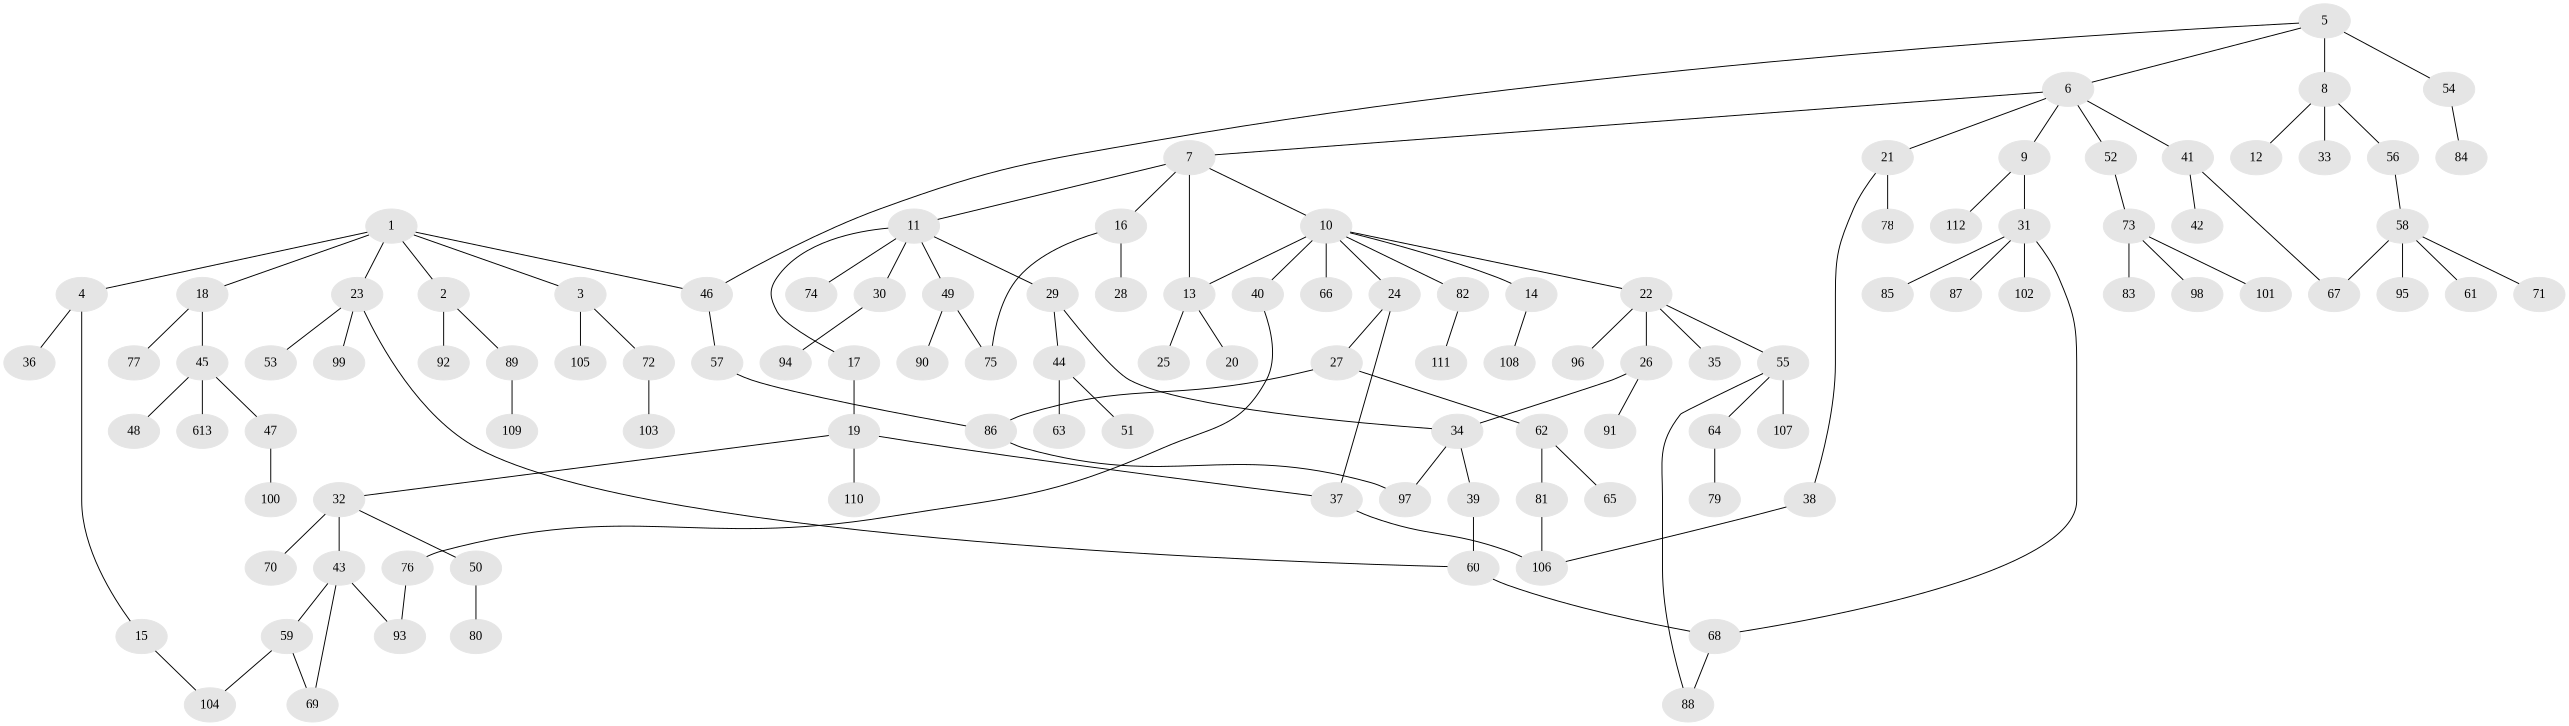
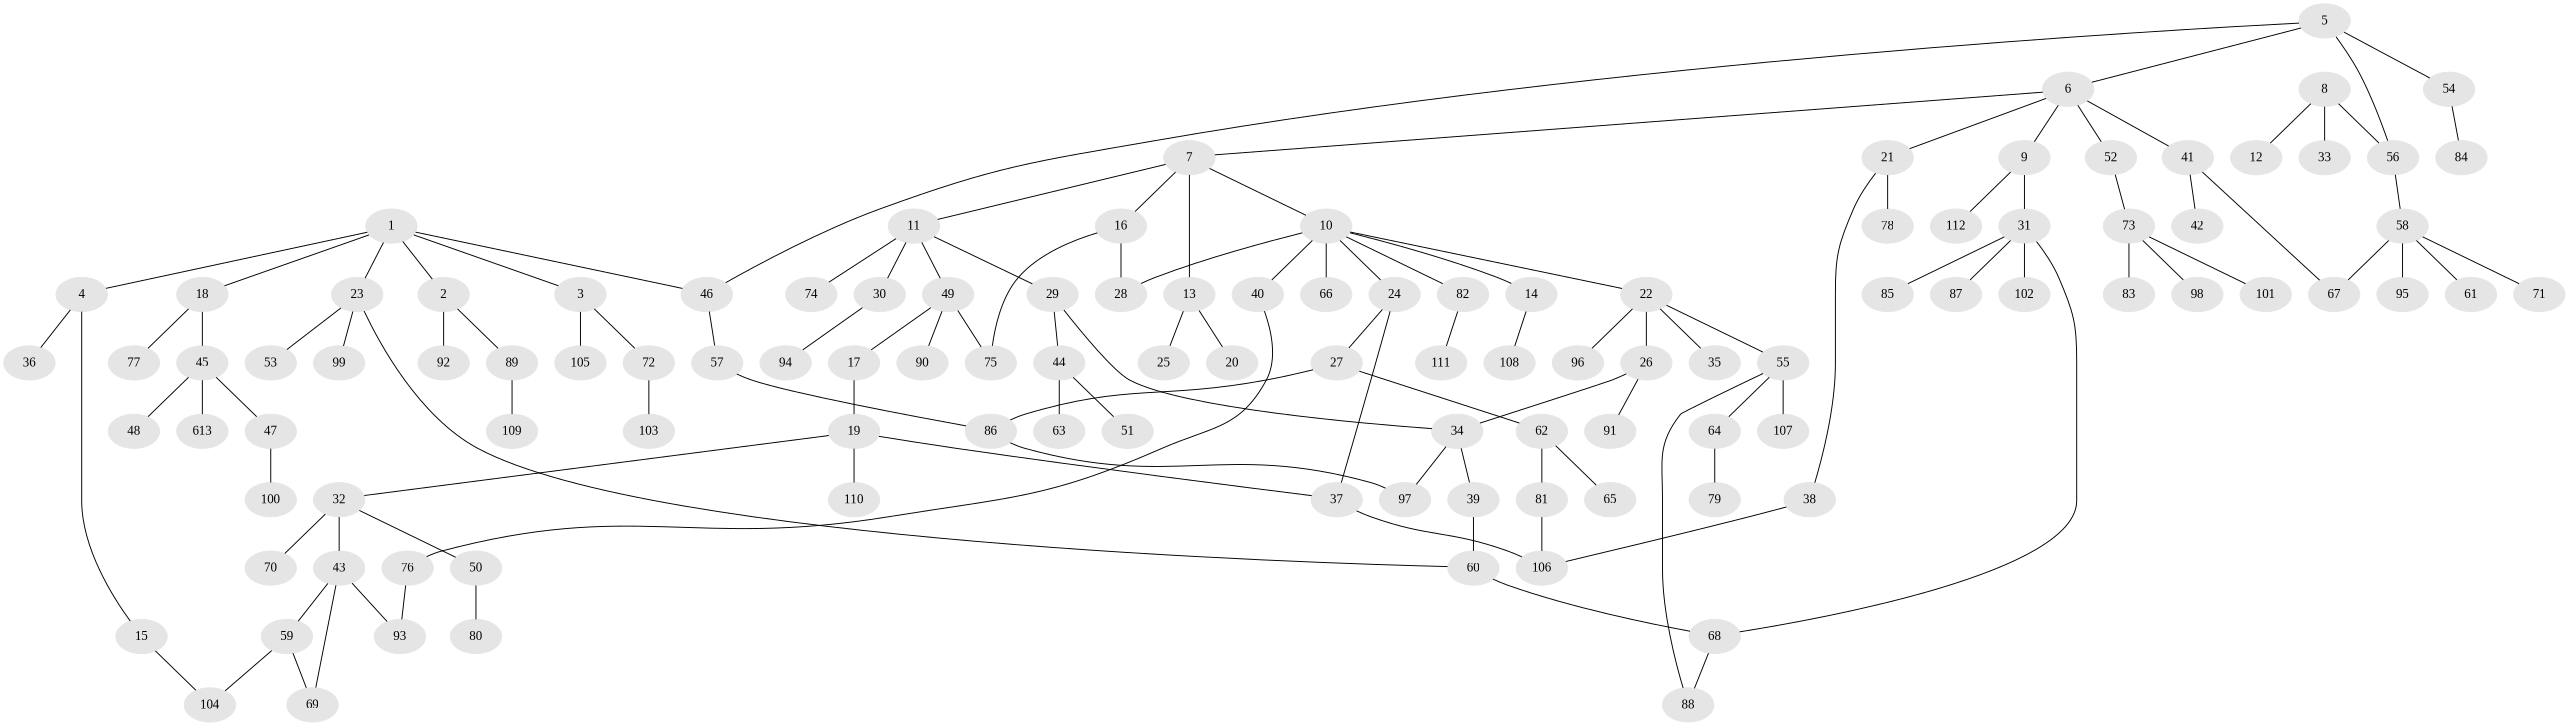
edge "5" -- "8": now "5" -- "56"
edge "10" -- "13": now "10" -- "28"
edge "11" -- "17": now "49" -- "17"
